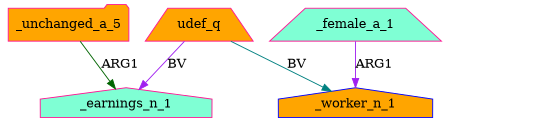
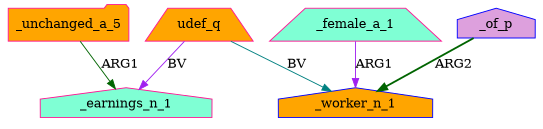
node "_of_p": added
